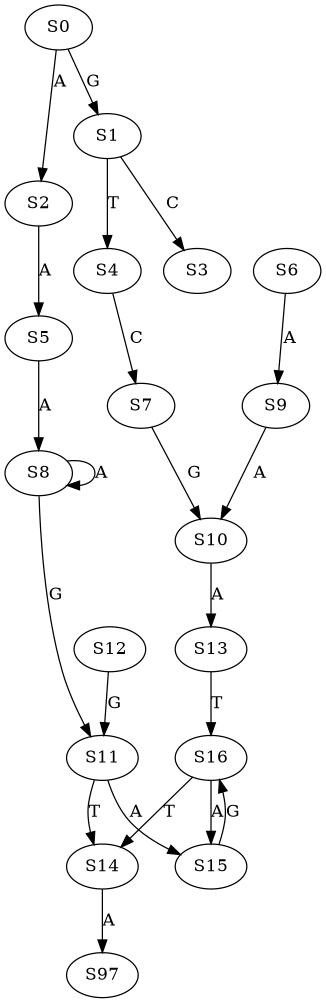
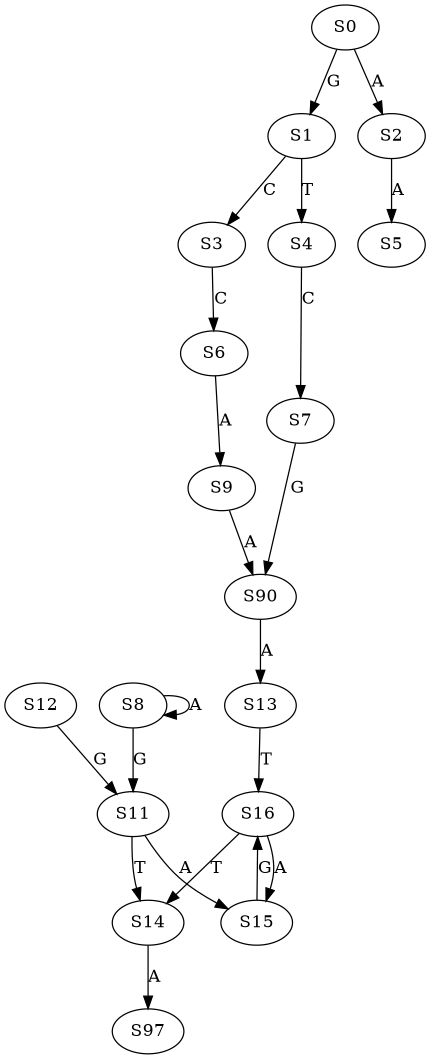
edge "S3" -> "S6": added, label "C"
edge "S5" -> "S8": removed, label "A"
node "S10": label "S10" -> "S90"
